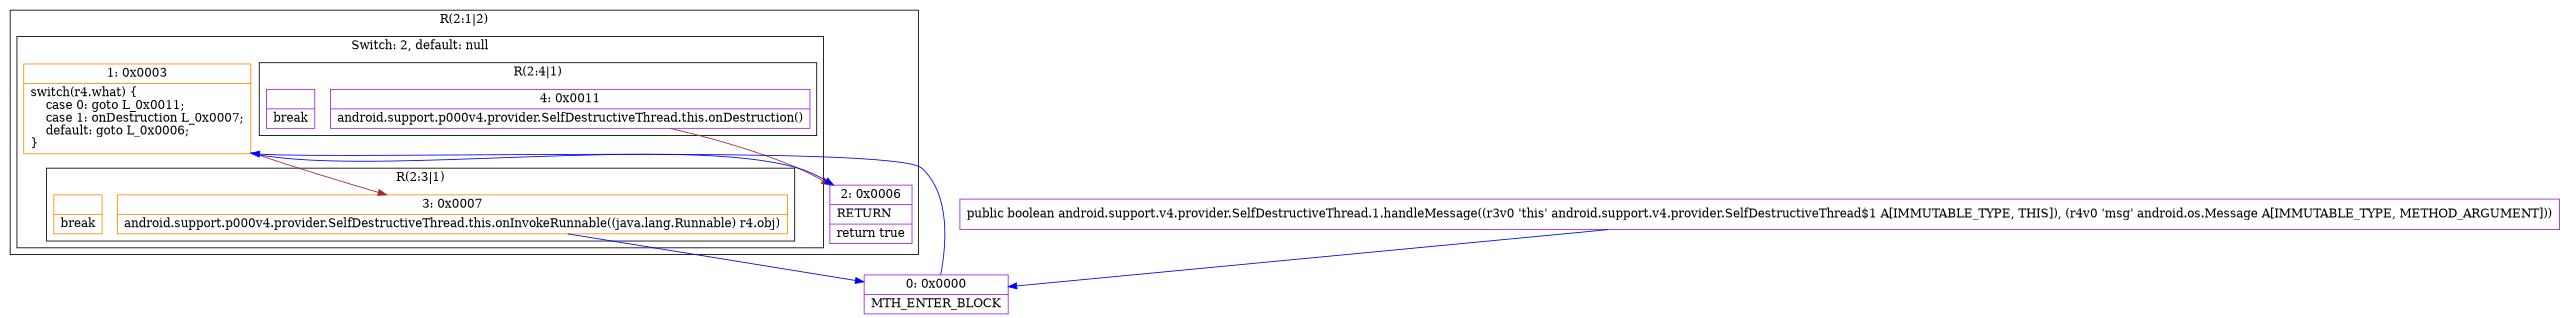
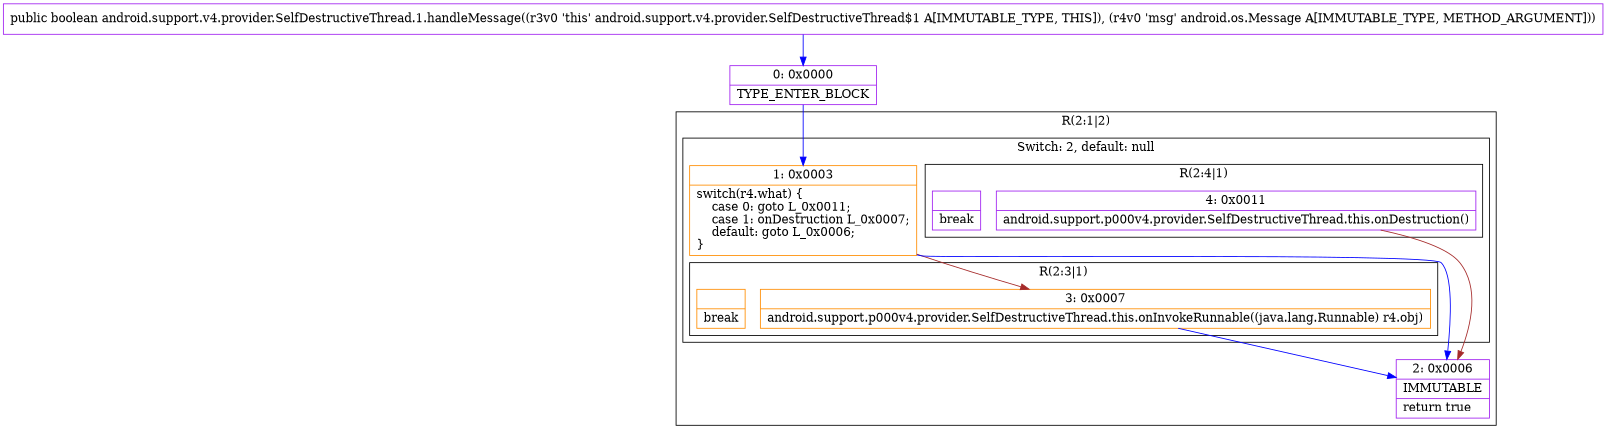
node "2: 0x0006": text "RETURN" -> "IMMUTABLE"
edge "3: 0x0007" -> "0: 0x0000": now "3: 0x0007" -> "2: 0x0006"
node "0: 0x0000": text "MTH_ENTER_BLOCK" -> "TYPE_ENTER_BLOCK"
